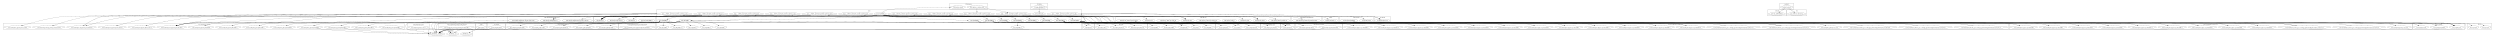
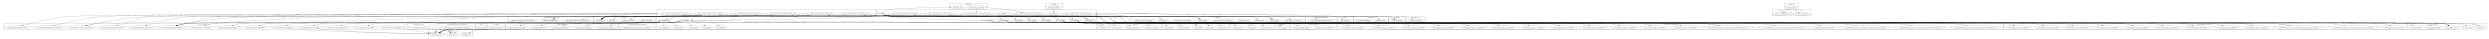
edge "main::RUNTIME" -> "main::BEGIN@10": now "main::RUNTIME" -> "main::BEGIN@1.3"
